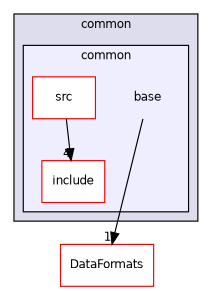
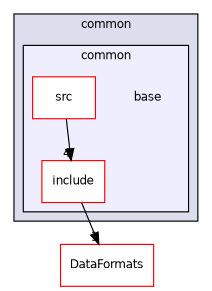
edge "base" -> "DataFormats": now "include" -> "DataFormats"
